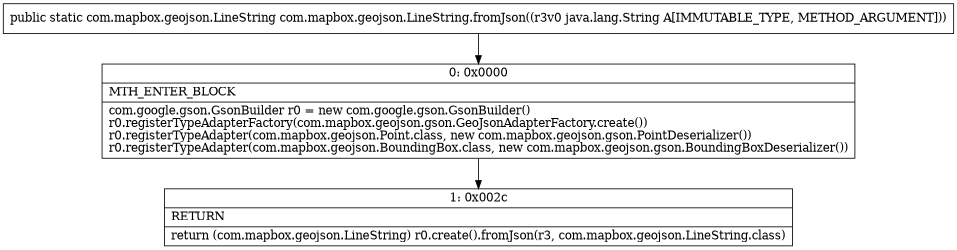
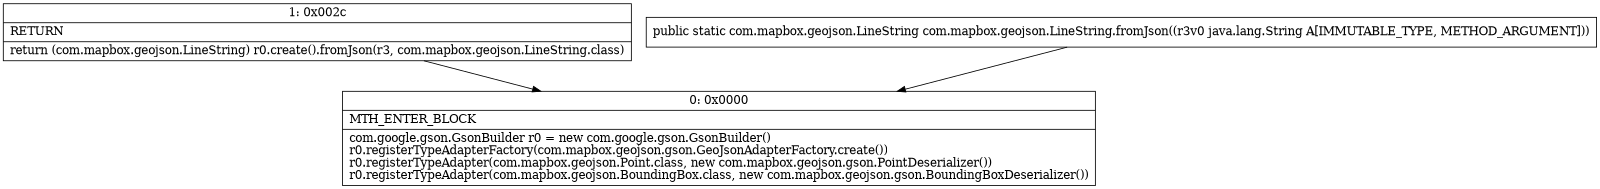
edge "0: 0x0000" -> "1: 0x002c": reversed
